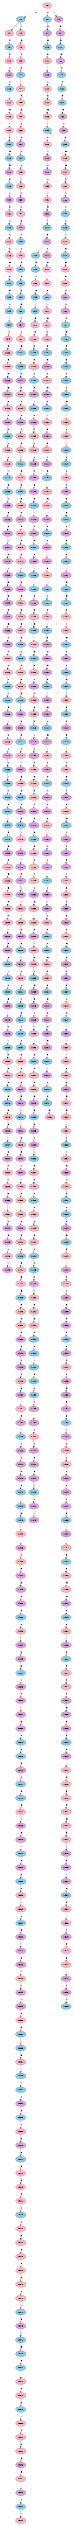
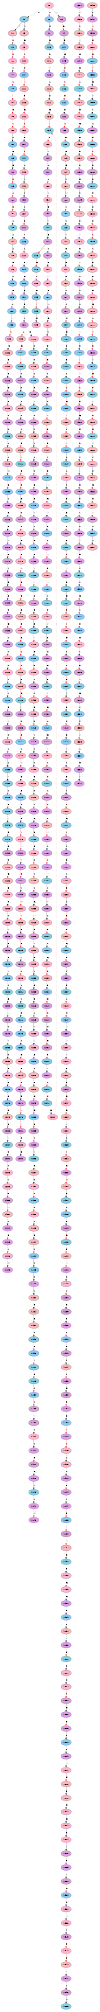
edge "S95" -> "S100": now "S94" -> "S100"
node "S119": fillcolor lightpink -> skyblue
node "S315": color blue -> darkgreen
edge "S392" -> "S396": removed, label "S"
node "S543": removed
